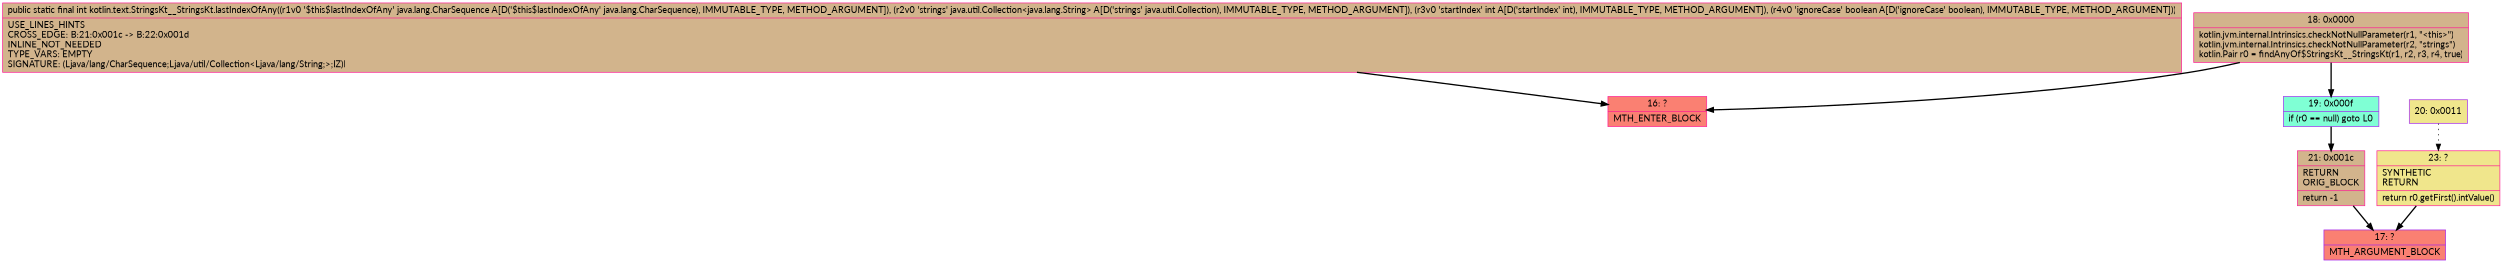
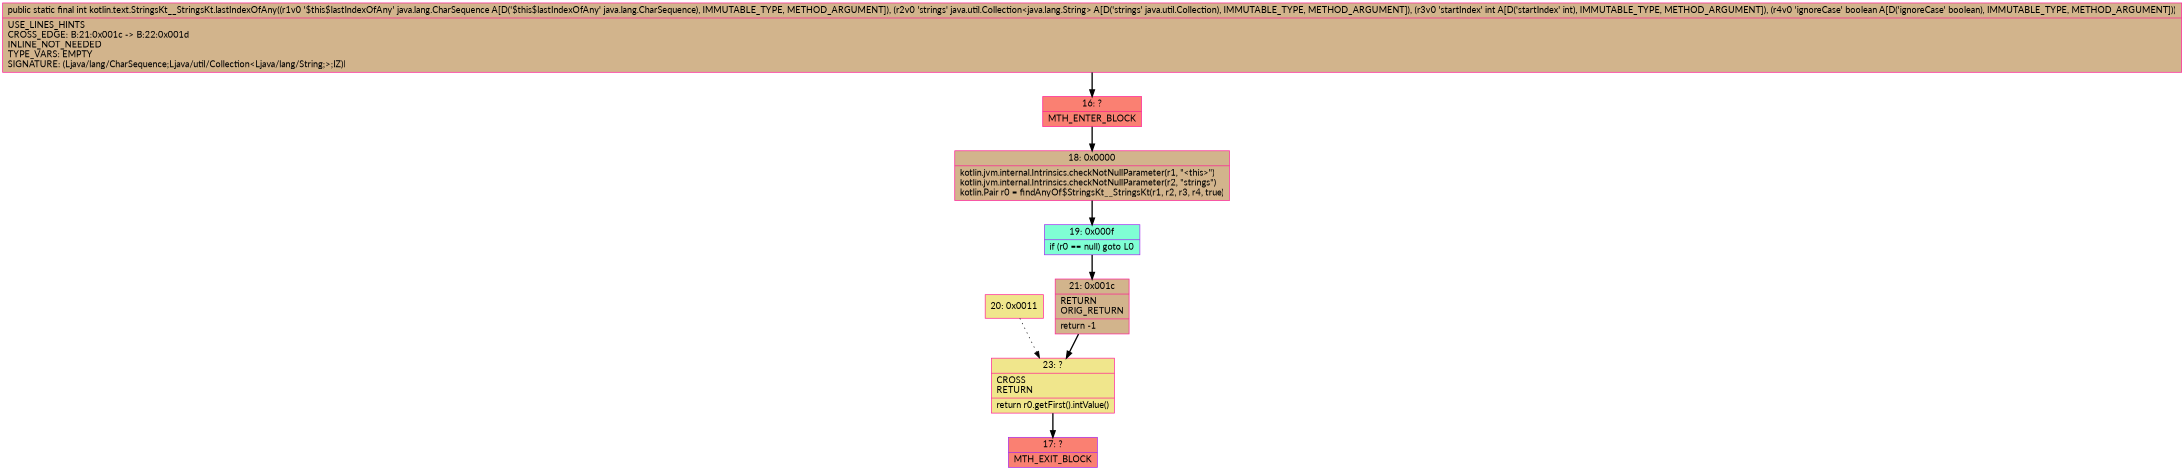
edge "18: 0x0000" -> "16: ?": reversed
node "20: 0x0011": color purple -> deeppink
node "23: ?": text "SYNTHETIC" -> "CROSS"
node "21: 0x001c": text "ORIG_BLOCK" -> "ORIG_RETURN"
edge "21: 0x001c" -> "17: ?": now "21: 0x001c" -> "23: ?"
node "17: ?": text "MTH_ARGUMENT_BLOCK" -> "MTH_EXIT_BLOCK"
